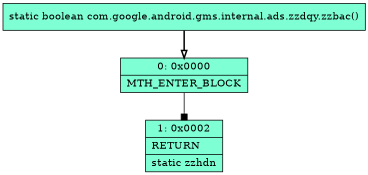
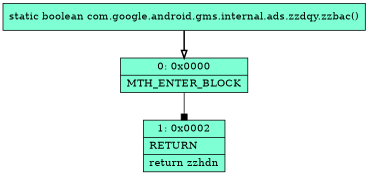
node "1: 0x0002": text "static zzhdn" -> "return zzhdn"
